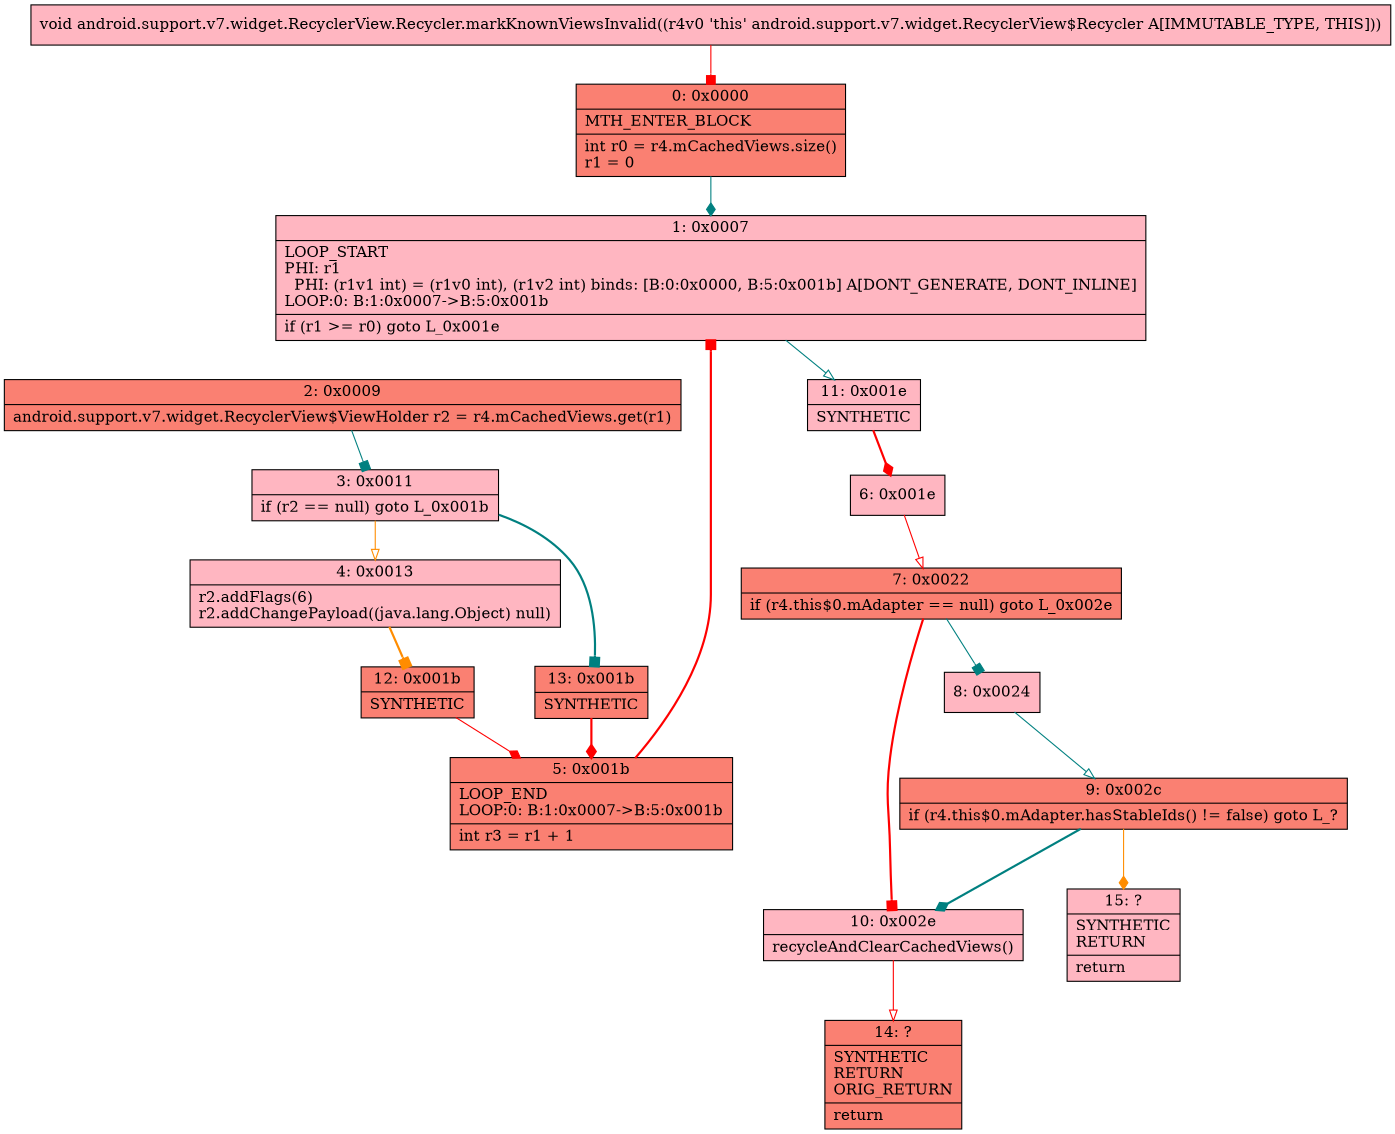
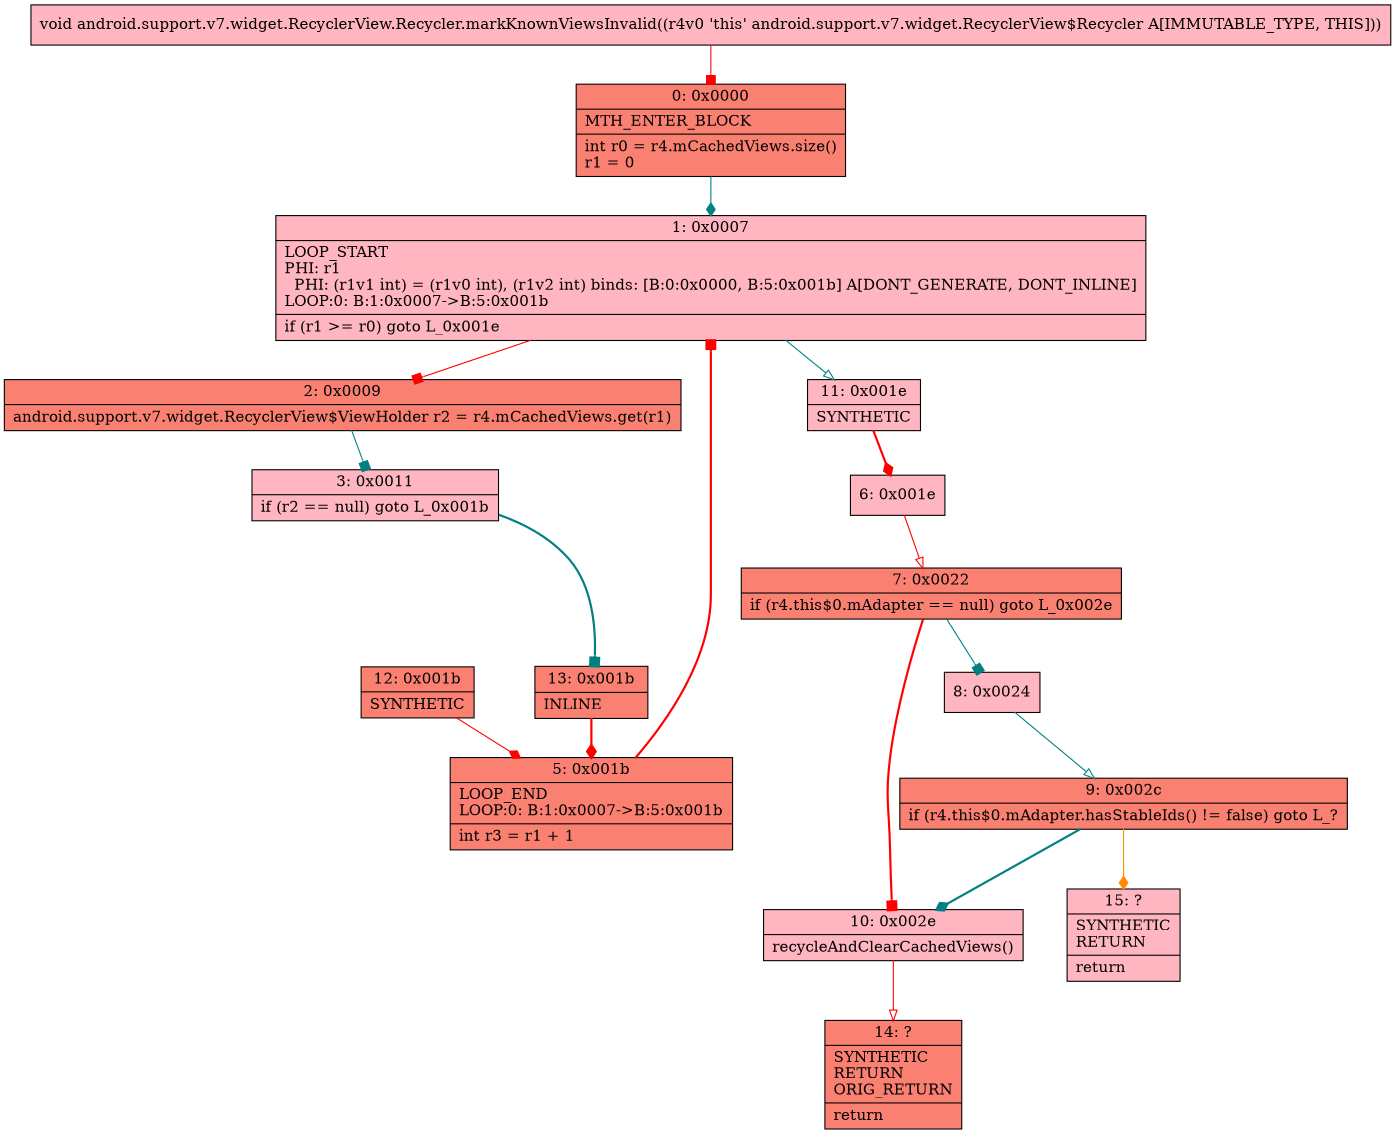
edge "1: 0x0007" -> "2: 0x0009": added
node "4: 0x0013": removed
node "13: 0x001b": text "SYNTHETIC" -> "INLINE"
